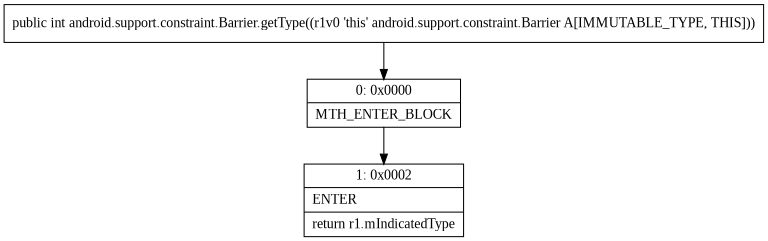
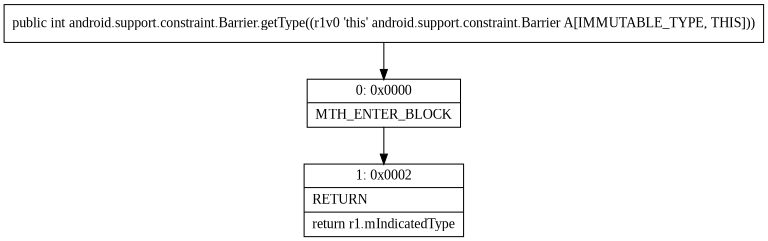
node "1: 0x0002": text "ENTER" -> "RETURN"
